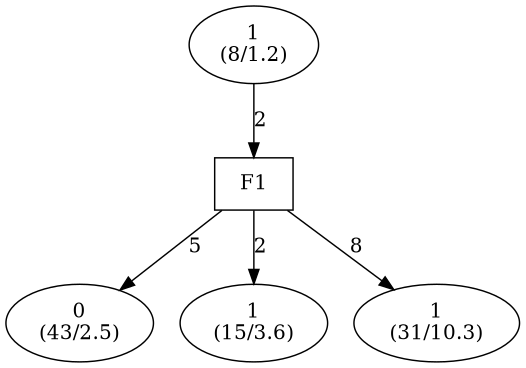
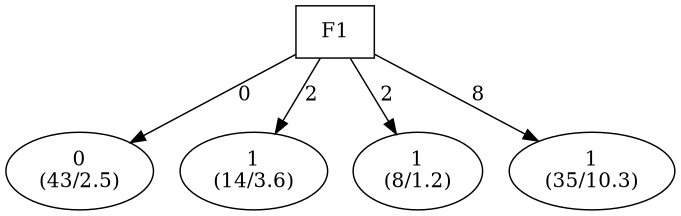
edge "1 (8/1.2)" -> "F1": reversed
edge "F1" -> "0 (43/2.5)": label "5" -> "0"
node "1 (15/3.6)": label "1 (15/3.6)" -> "1 (14/3.6)"
node "1 (31/10.3)": label "1 (31/10.3)" -> "1 (35/10.3)"
